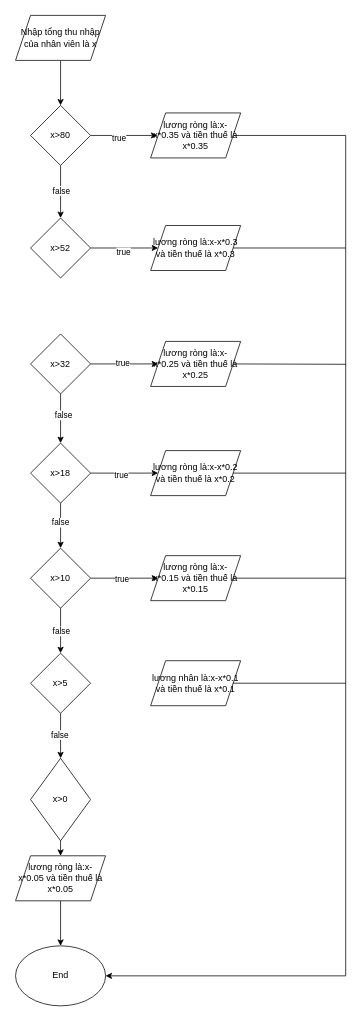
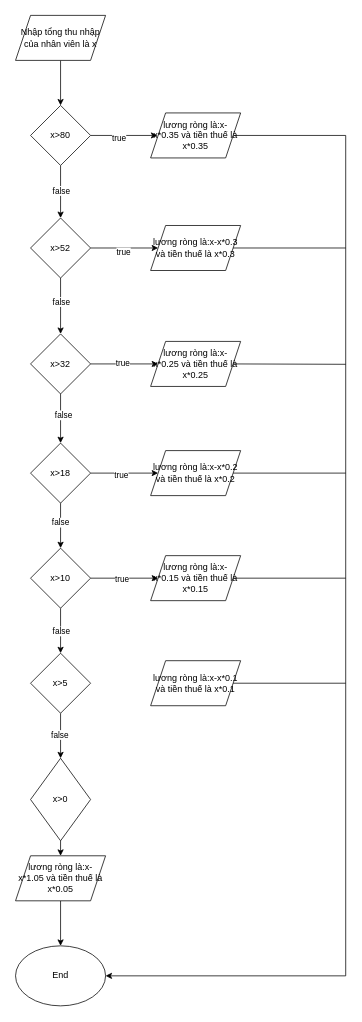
edge "x>52" -> "x>32": added, label "false"
node "lương nhân là:x-x*0.1 và tiền thuế là x*0.1": label "lương nhân là:x-x*0.1 và tiền thuế là x*0.1" -> "lương ròng là:x-x*0.1 và tiền thuế là x*0.1"
node "lương ròng là:x-x*0.05 và tiền thuế là x*0.05": label "lương ròng là:x-x*0.05 và tiền thuế là x*0.05" -> "lương ròng là:x-x*1.05 và tiền thuế là x*0.05"
